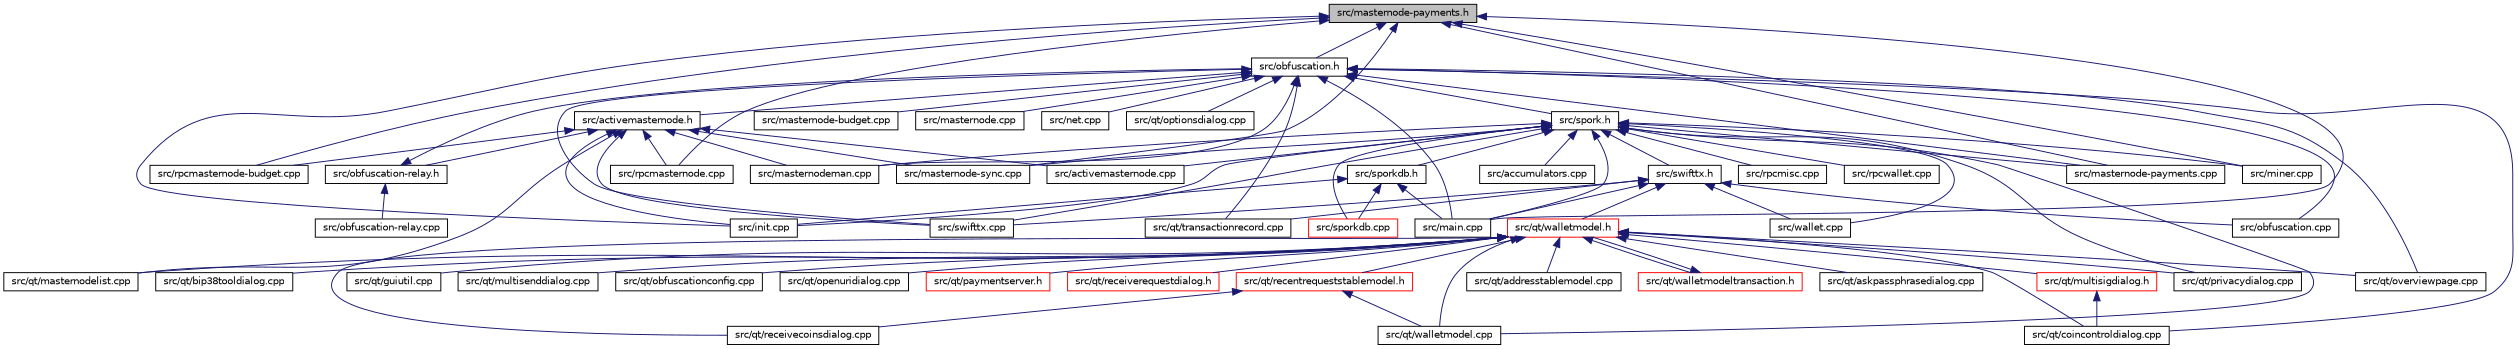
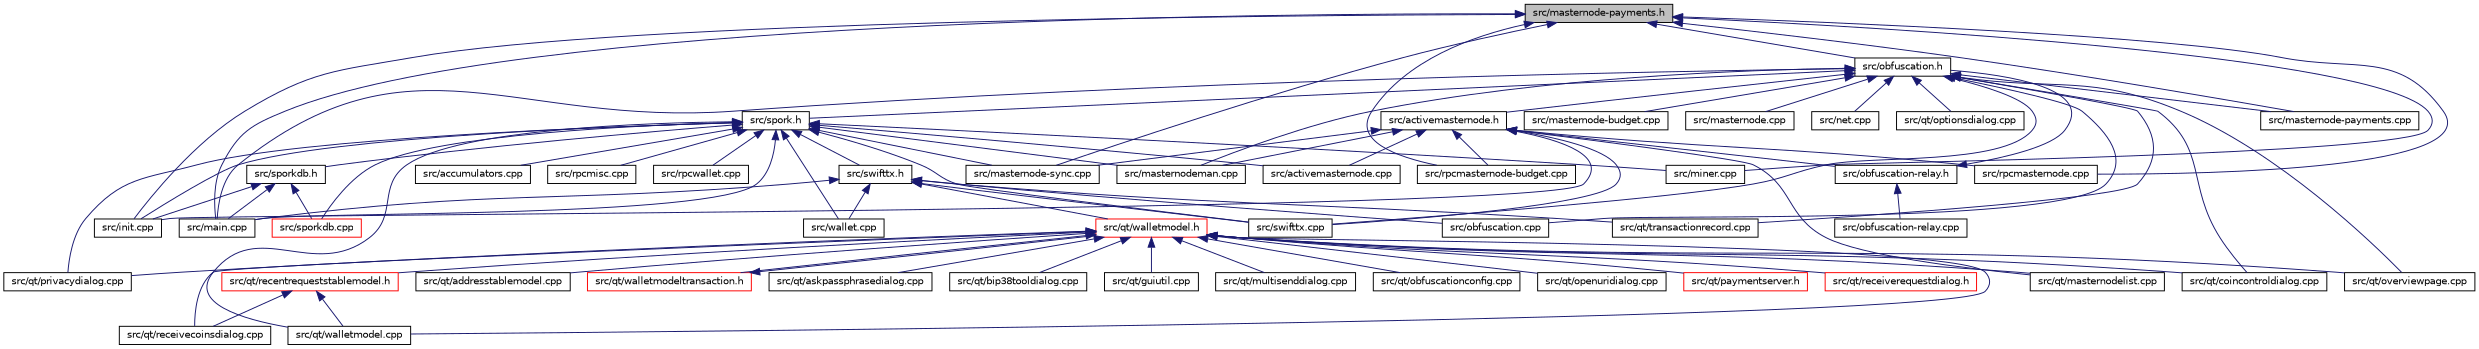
edge "src/masternode-payments.cpp" -> "src/spork.h": removed
node "src/qt/multisigdialog.h": removed
